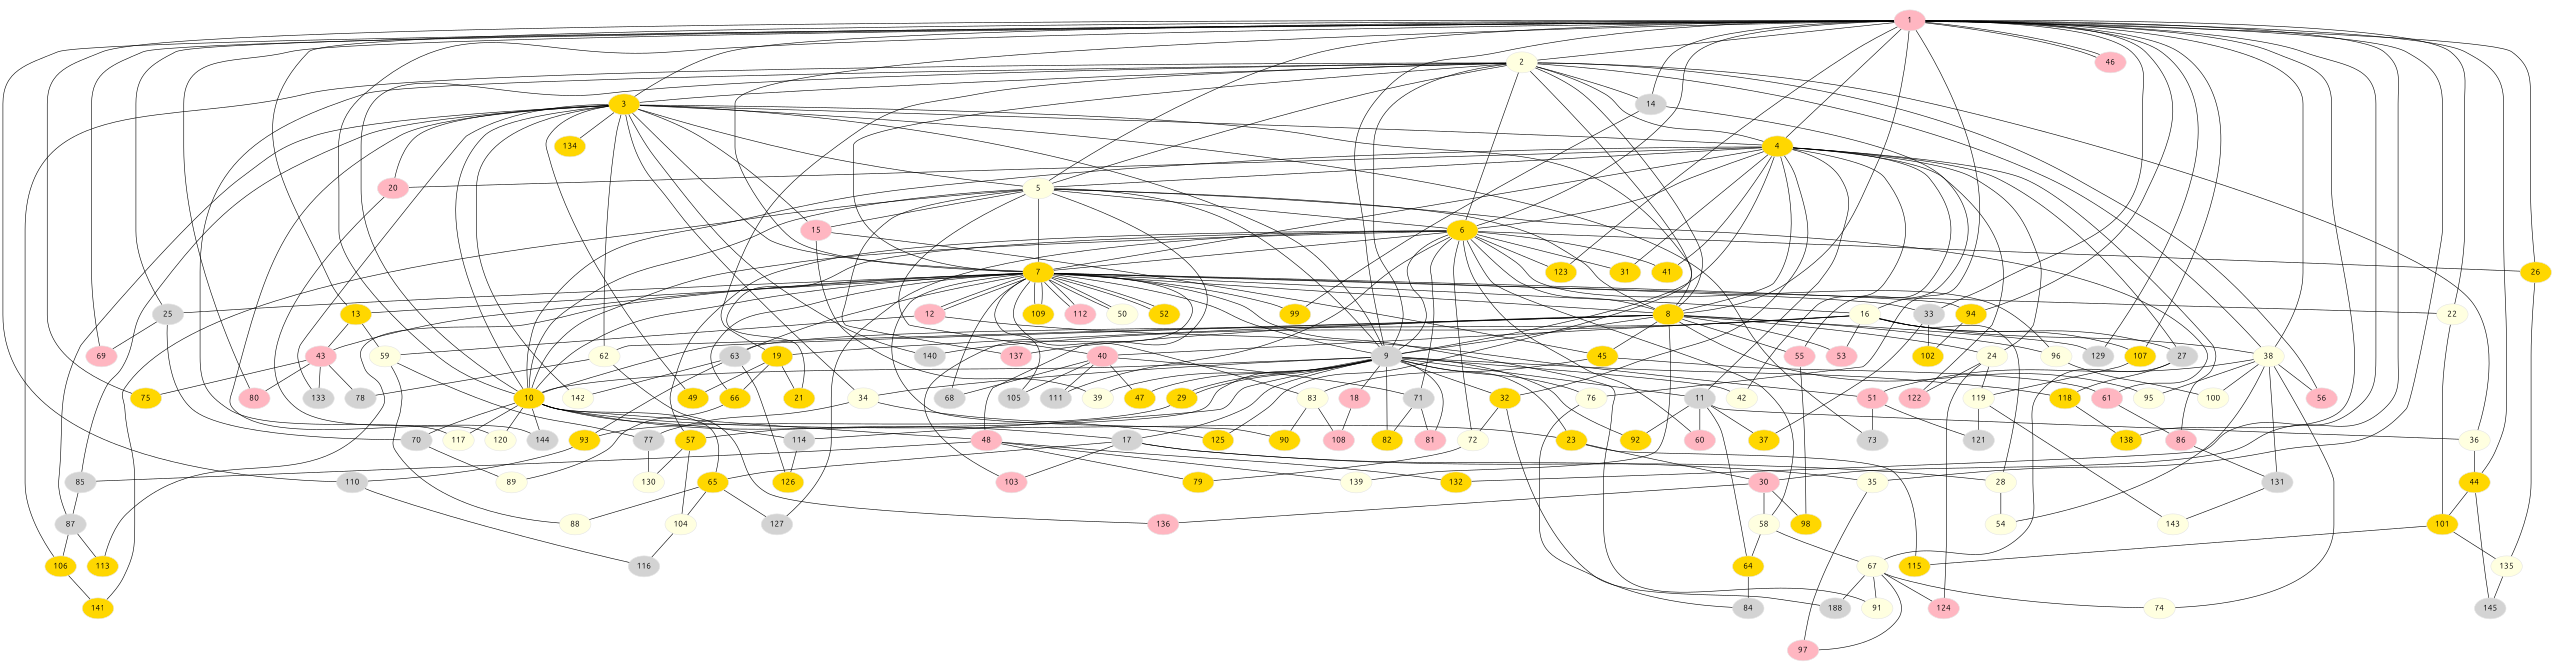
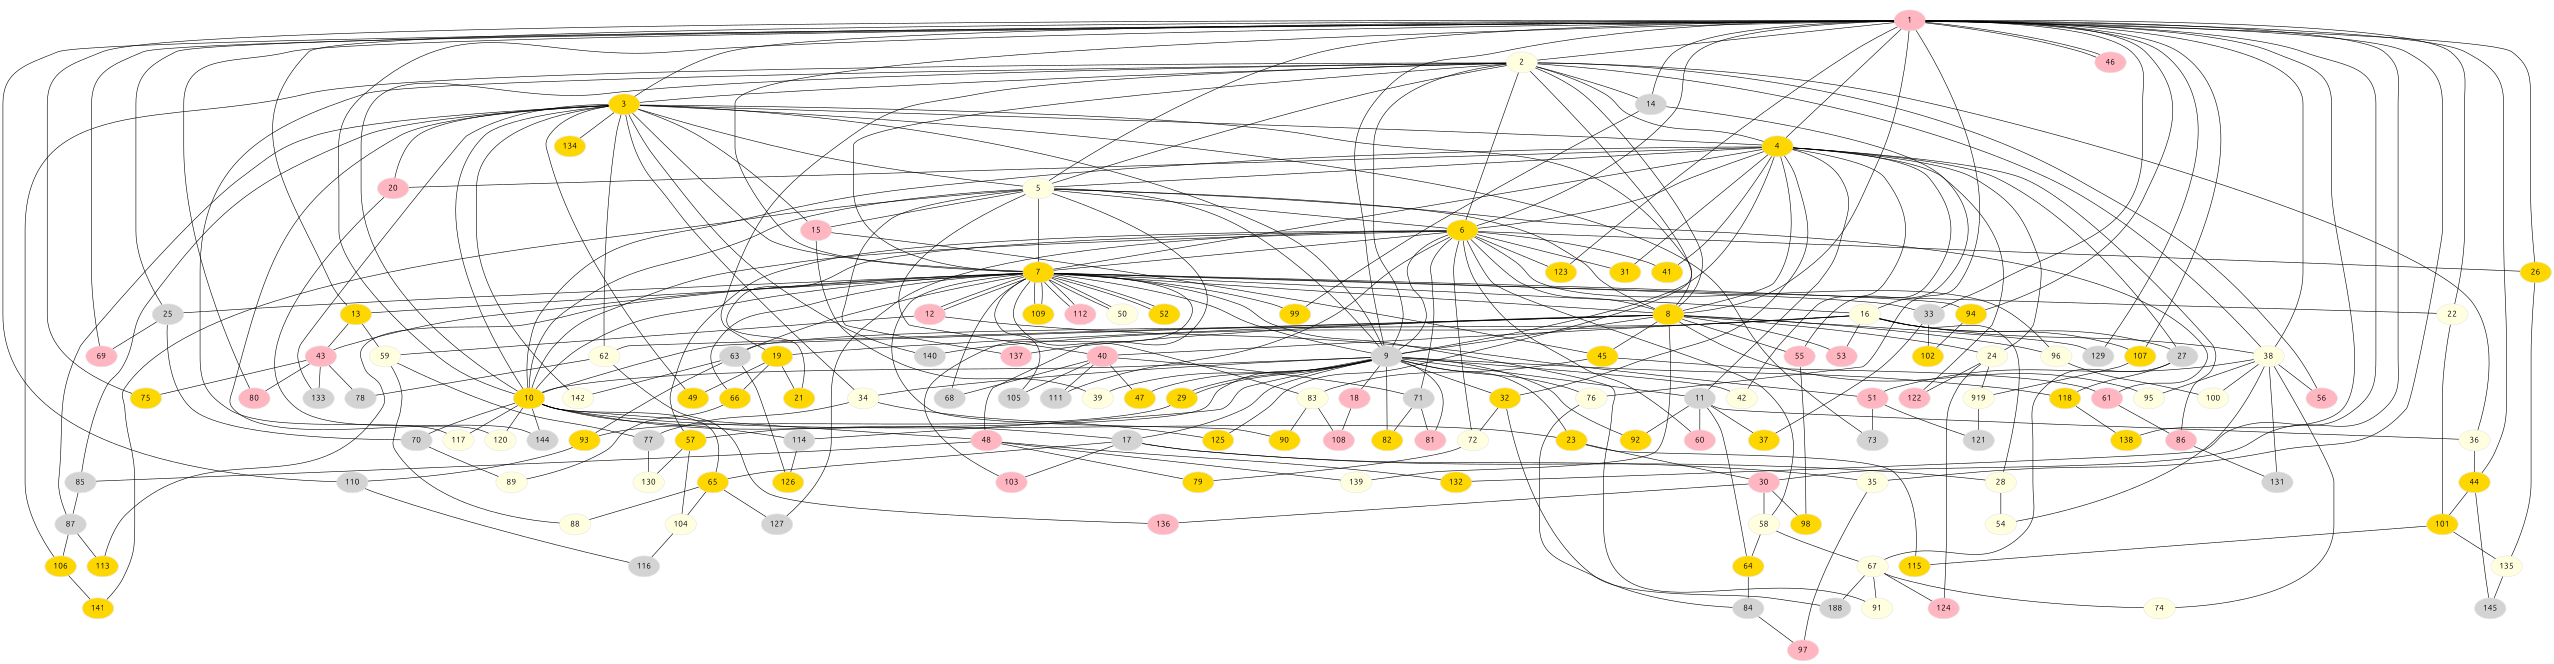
node "119": label "119" -> "919"
node "143": removed
edge "67" -- "97": now "84" -- "97"
